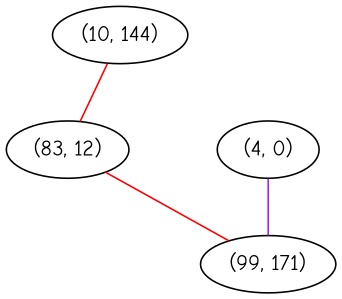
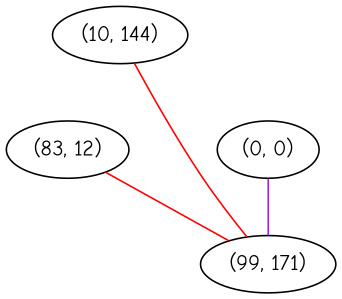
edge "(10, 144)" -- "(83, 12)": now "(10, 144)" -- "(99, 171)"
node "(4, 0)": label "(4, 0)" -> "(0, 0)"
